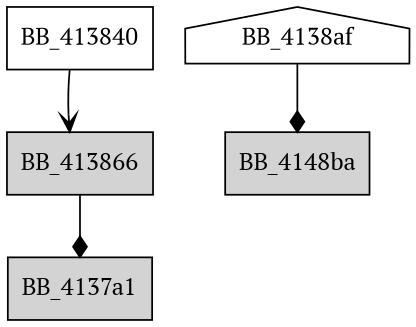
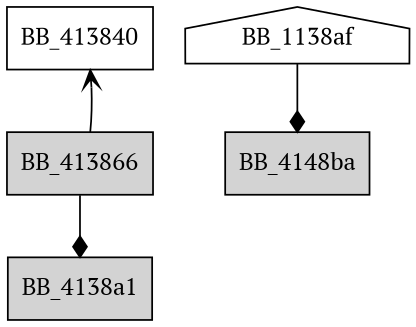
node "BB_4138af": label "BB_4138af" -> "BB_1138af"
edge "BB_413840" -> "BB_413866": reversed
node "BB_4137a1": label "BB_4137a1" -> "BB_4138a1"
